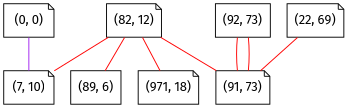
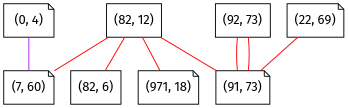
node "(0, 0)": label "(0, 0)" -> "(0, 4)"
node "(82, 12)": shape note -> box
node "(7, 10)": label "(7, 10)" -> "(7, 60)"
node "(89, 6)": label "(89, 6)" -> "(82, 6)"
